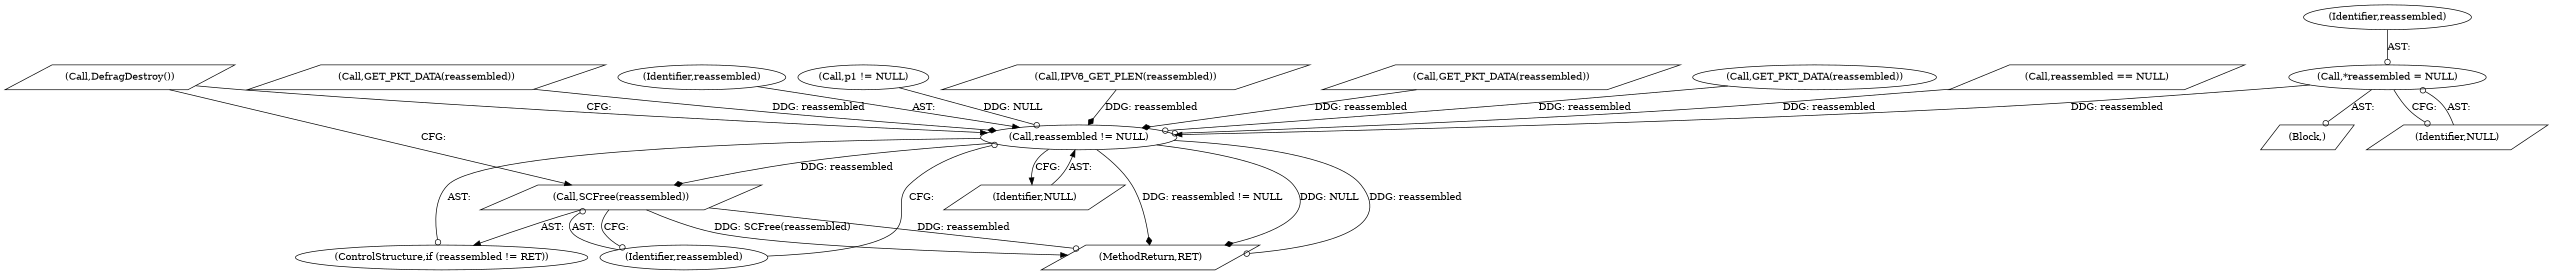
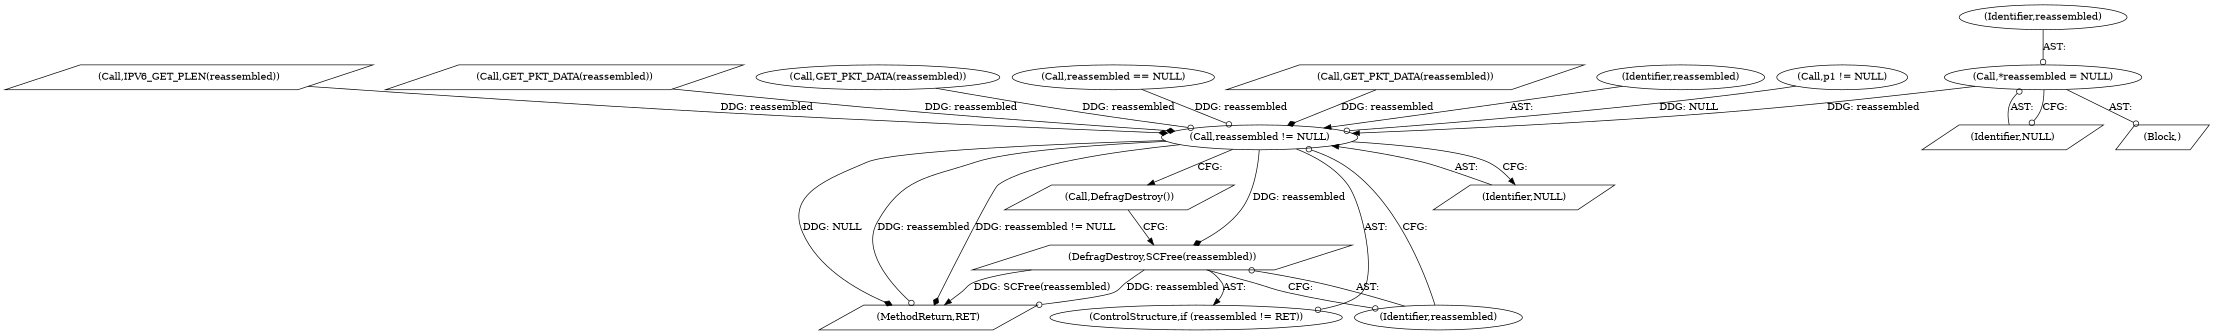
node "(Call,reassembled == NULL)": shape parallelogram -> ellipse
edge "(Call,DefragDestroy())" -> "(Call,reassembled != NULL)": reversed
node "(Call,SCFree(reassembled))": label "(Call,SCFree(reassembled))" -> "(DefragDestroy,SCFree(reassembled))"
